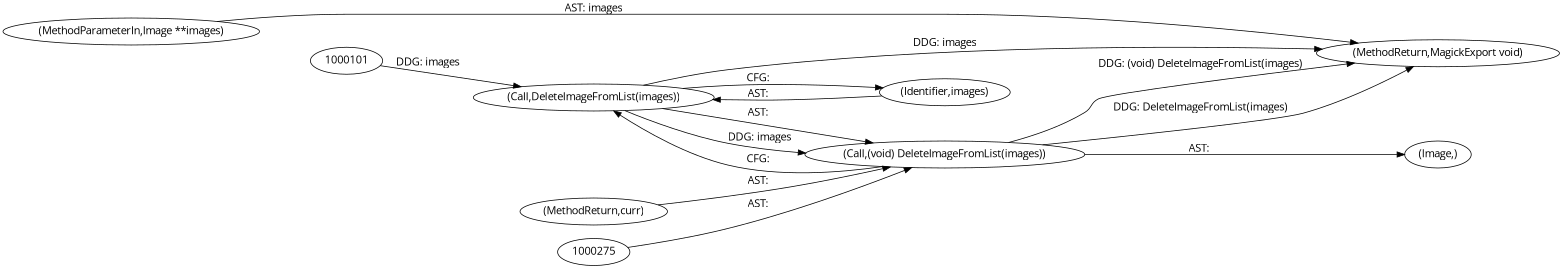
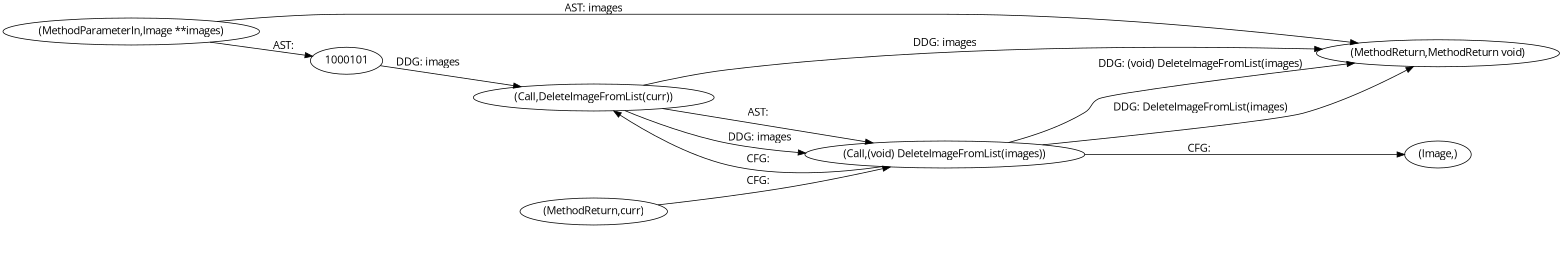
edge "(MethodParameterIn,Image **images)" -> "1000101": added, label "AST:"
node "(MethodReturn,MagickExport void)": label "(MethodReturn,MagickExport void)" -> "(MethodReturn,MethodReturn void)"
node "(Identifier,images)": removed
node "(Call,DeleteImageFromList(images))": label "(Call,DeleteImageFromList(images))" -> "(Call,DeleteImageFromList(curr))"
edge "(Call,(void) DeleteImageFromList(images))" -> "(Image,)": label "AST: " -> "CFG: "
edge "(MethodReturn,curr)" -> "(Call,(void) DeleteImageFromList(images))": label "AST: " -> "CFG: "
node "1000275": removed
